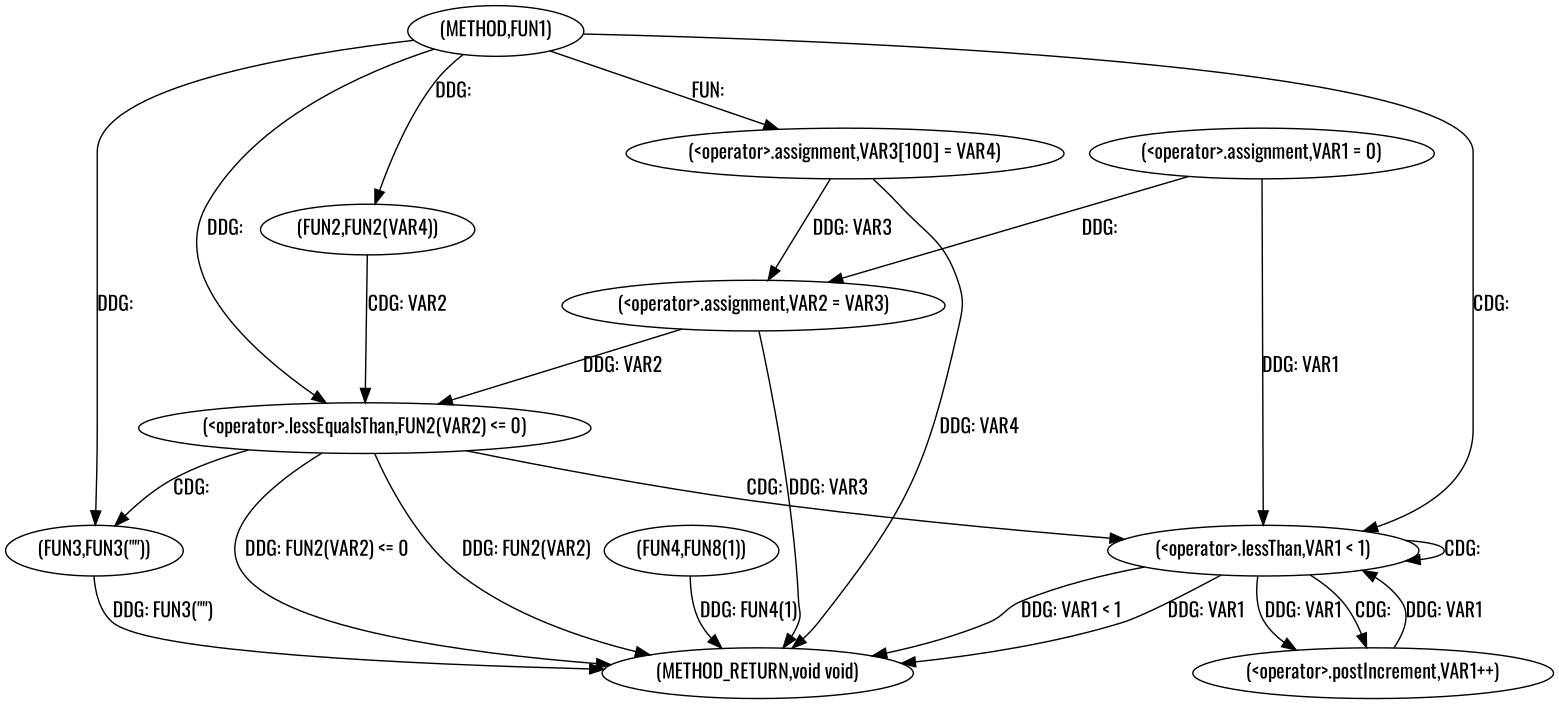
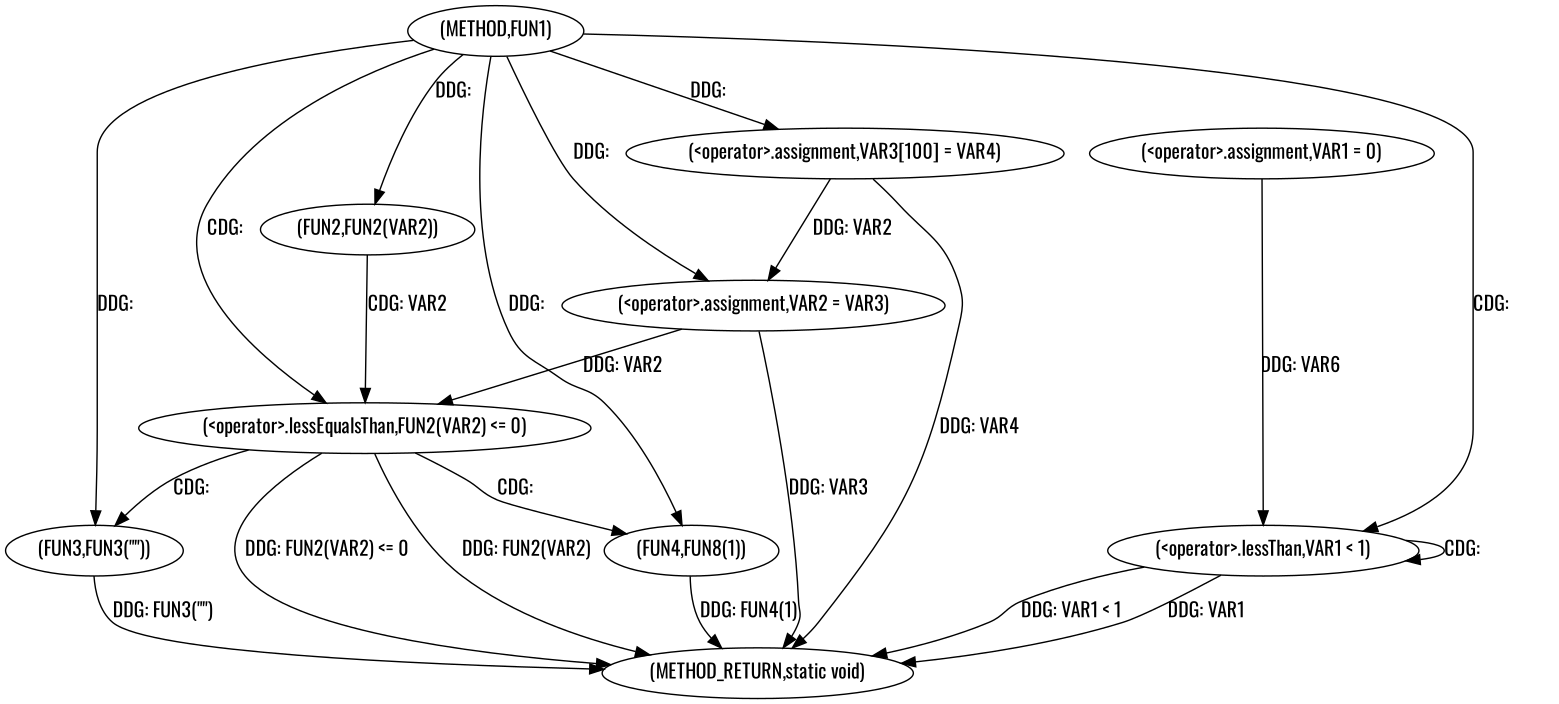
edge "(METHOD,FUN1)" -> "(<operator>.assignment,VAR3[100] = VAR4)": label "FUN: " -> "DDG: "
edge "(<operator>.assignment,VAR1 = 0)" -> "(<operator>.assignment,VAR2 = VAR3)": now "(METHOD,FUN1)" -> "(<operator>.assignment,VAR2 = VAR3)"
edge "(METHOD,FUN1)" -> "(<operator>.lessEqualsThan,FUN2(VAR2) <= 0)": label "DDG: " -> "CDG: "
node "(FUN2,FUN2(VAR4))": label "(FUN2,FUN2(VAR4))" -> "(FUN2,FUN2(VAR2))"
edge "(<operator>.assignment,VAR3[100] = VAR4)" -> "(<operator>.assignment,VAR2 = VAR3)": label "DDG: VAR3" -> "DDG: VAR2"
edge "(METHOD,FUN1)" -> "(FUN4,FUN8(1))": added, label "DDG:"
edge "(<operator>.assignment,VAR1 = 0)" -> "(<operator>.lessThan,VAR1 < 1)": label "DDG: VAR1" -> "DDG: VAR6"
edge "(<operator>.lessEqualsThan,FUN2(VAR2) <= 0)" -> "(<operator>.lessThan,VAR1 < 1)": now "(<operator>.lessEqualsThan,FUN2(VAR2) <= 0)" -> "(FUN4,FUN8(1))"
node "(METHOD_RETURN,void void)": label "(METHOD_RETURN,void void)" -> "(METHOD_RETURN,static void)"
node "(<operator>.postIncrement,VAR1++)": removed
